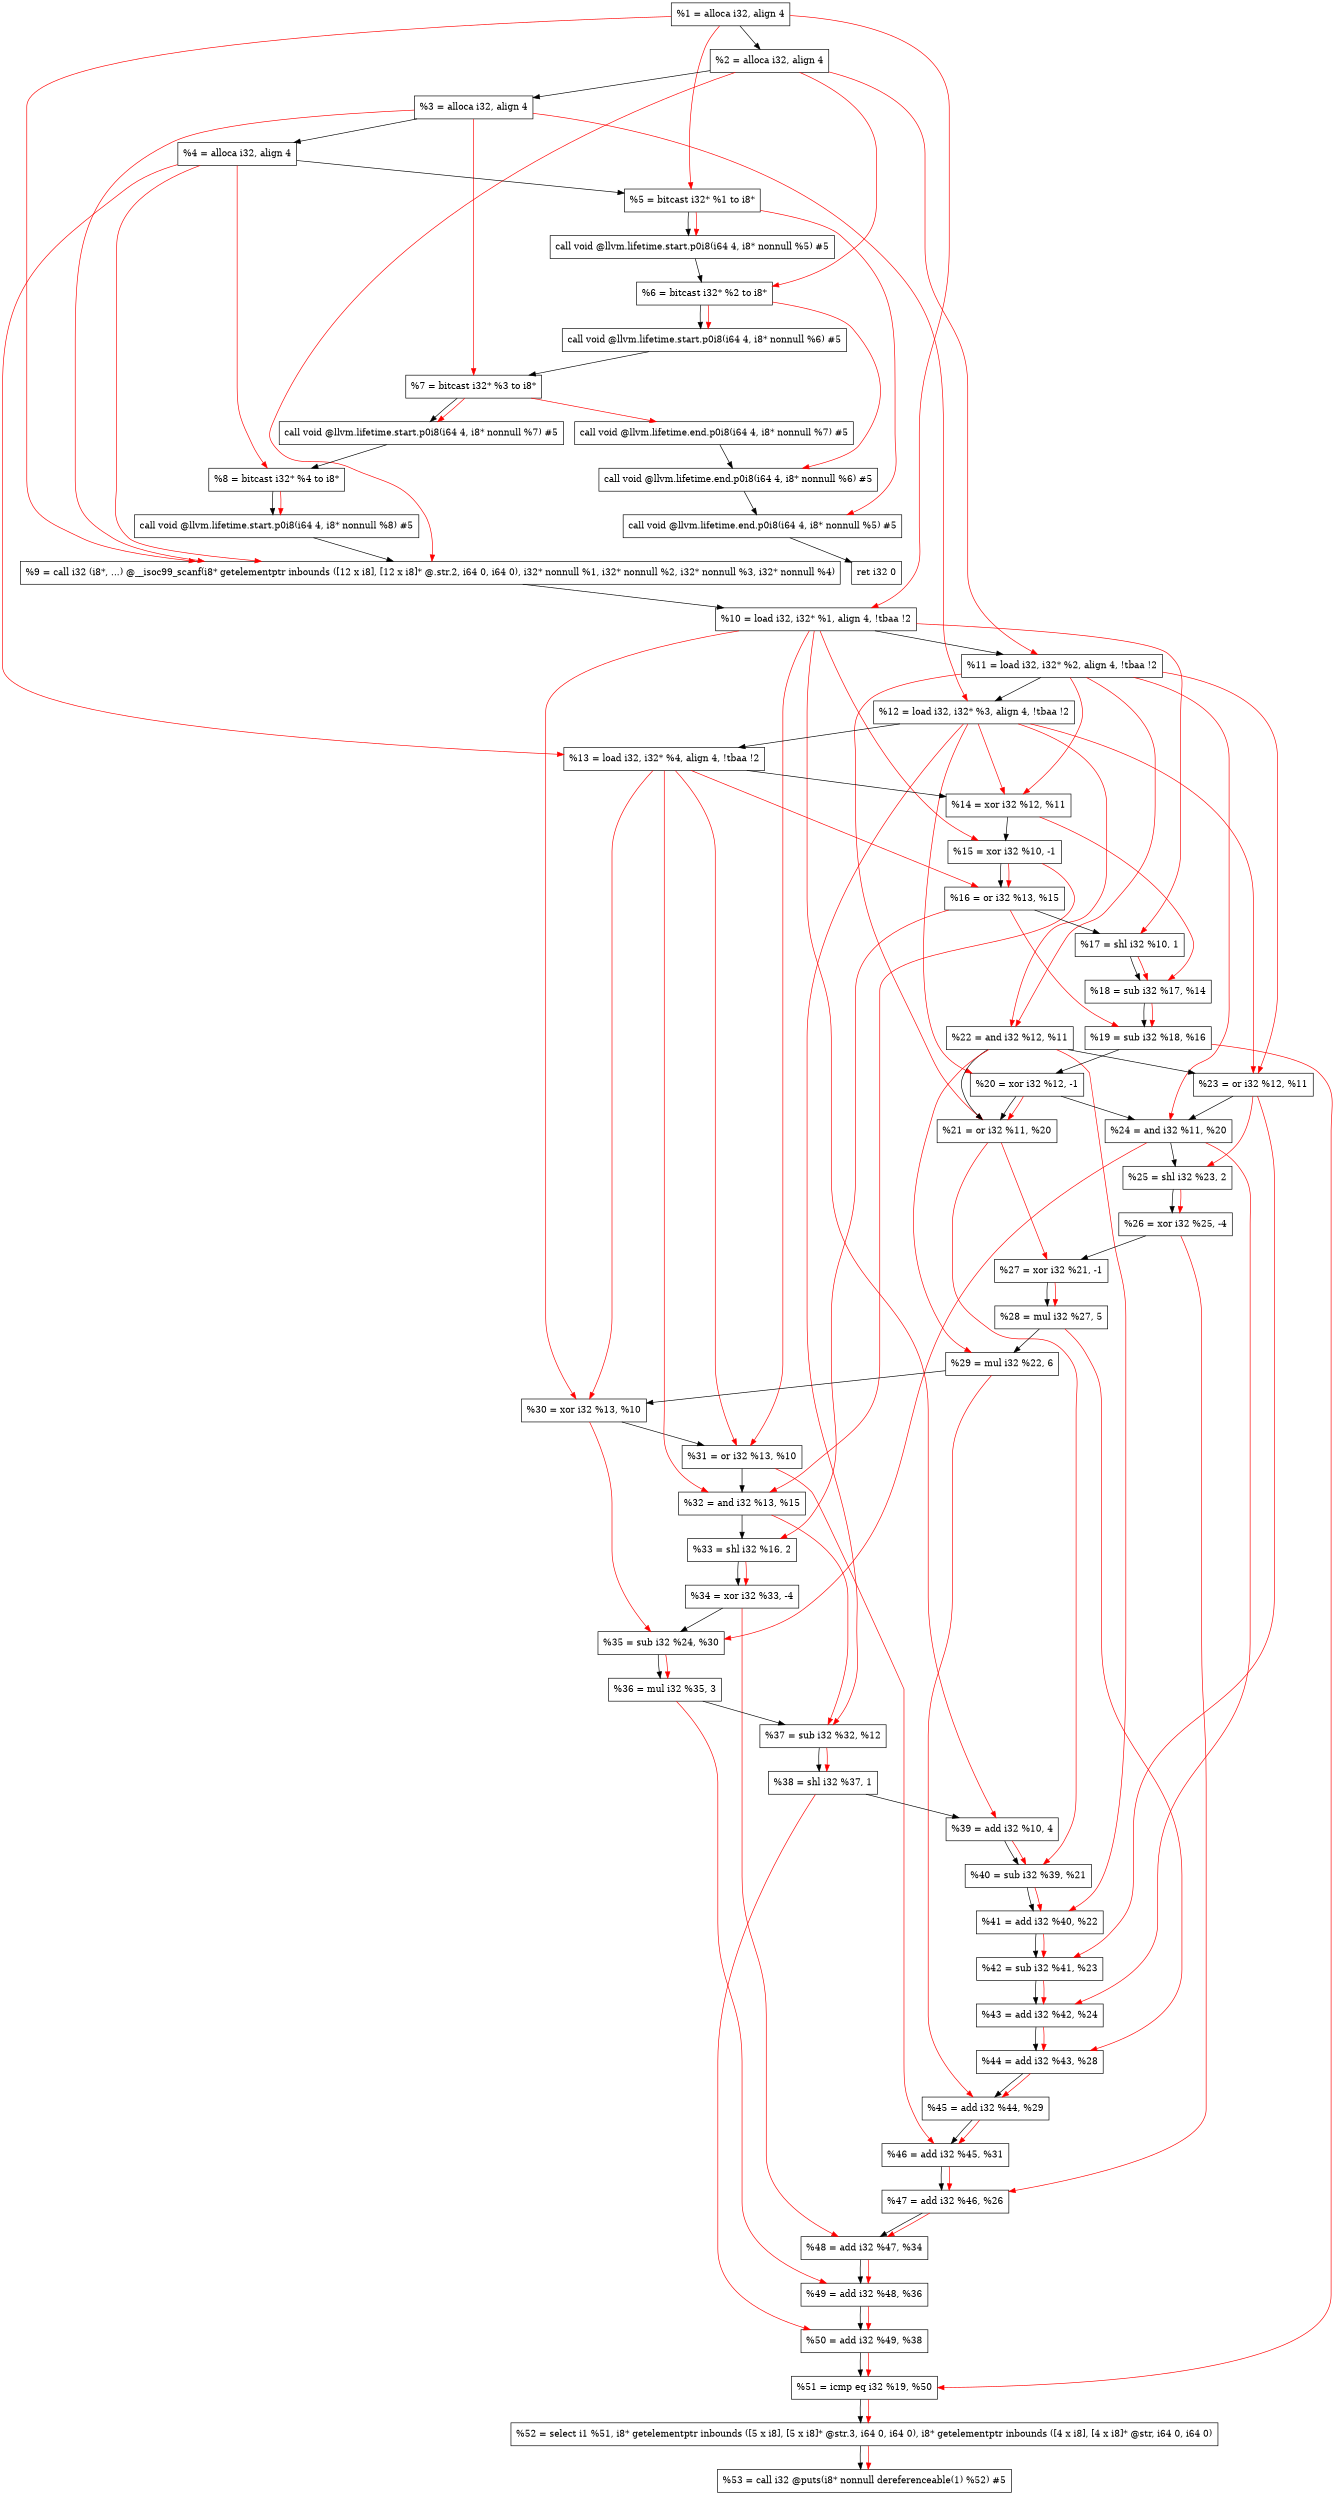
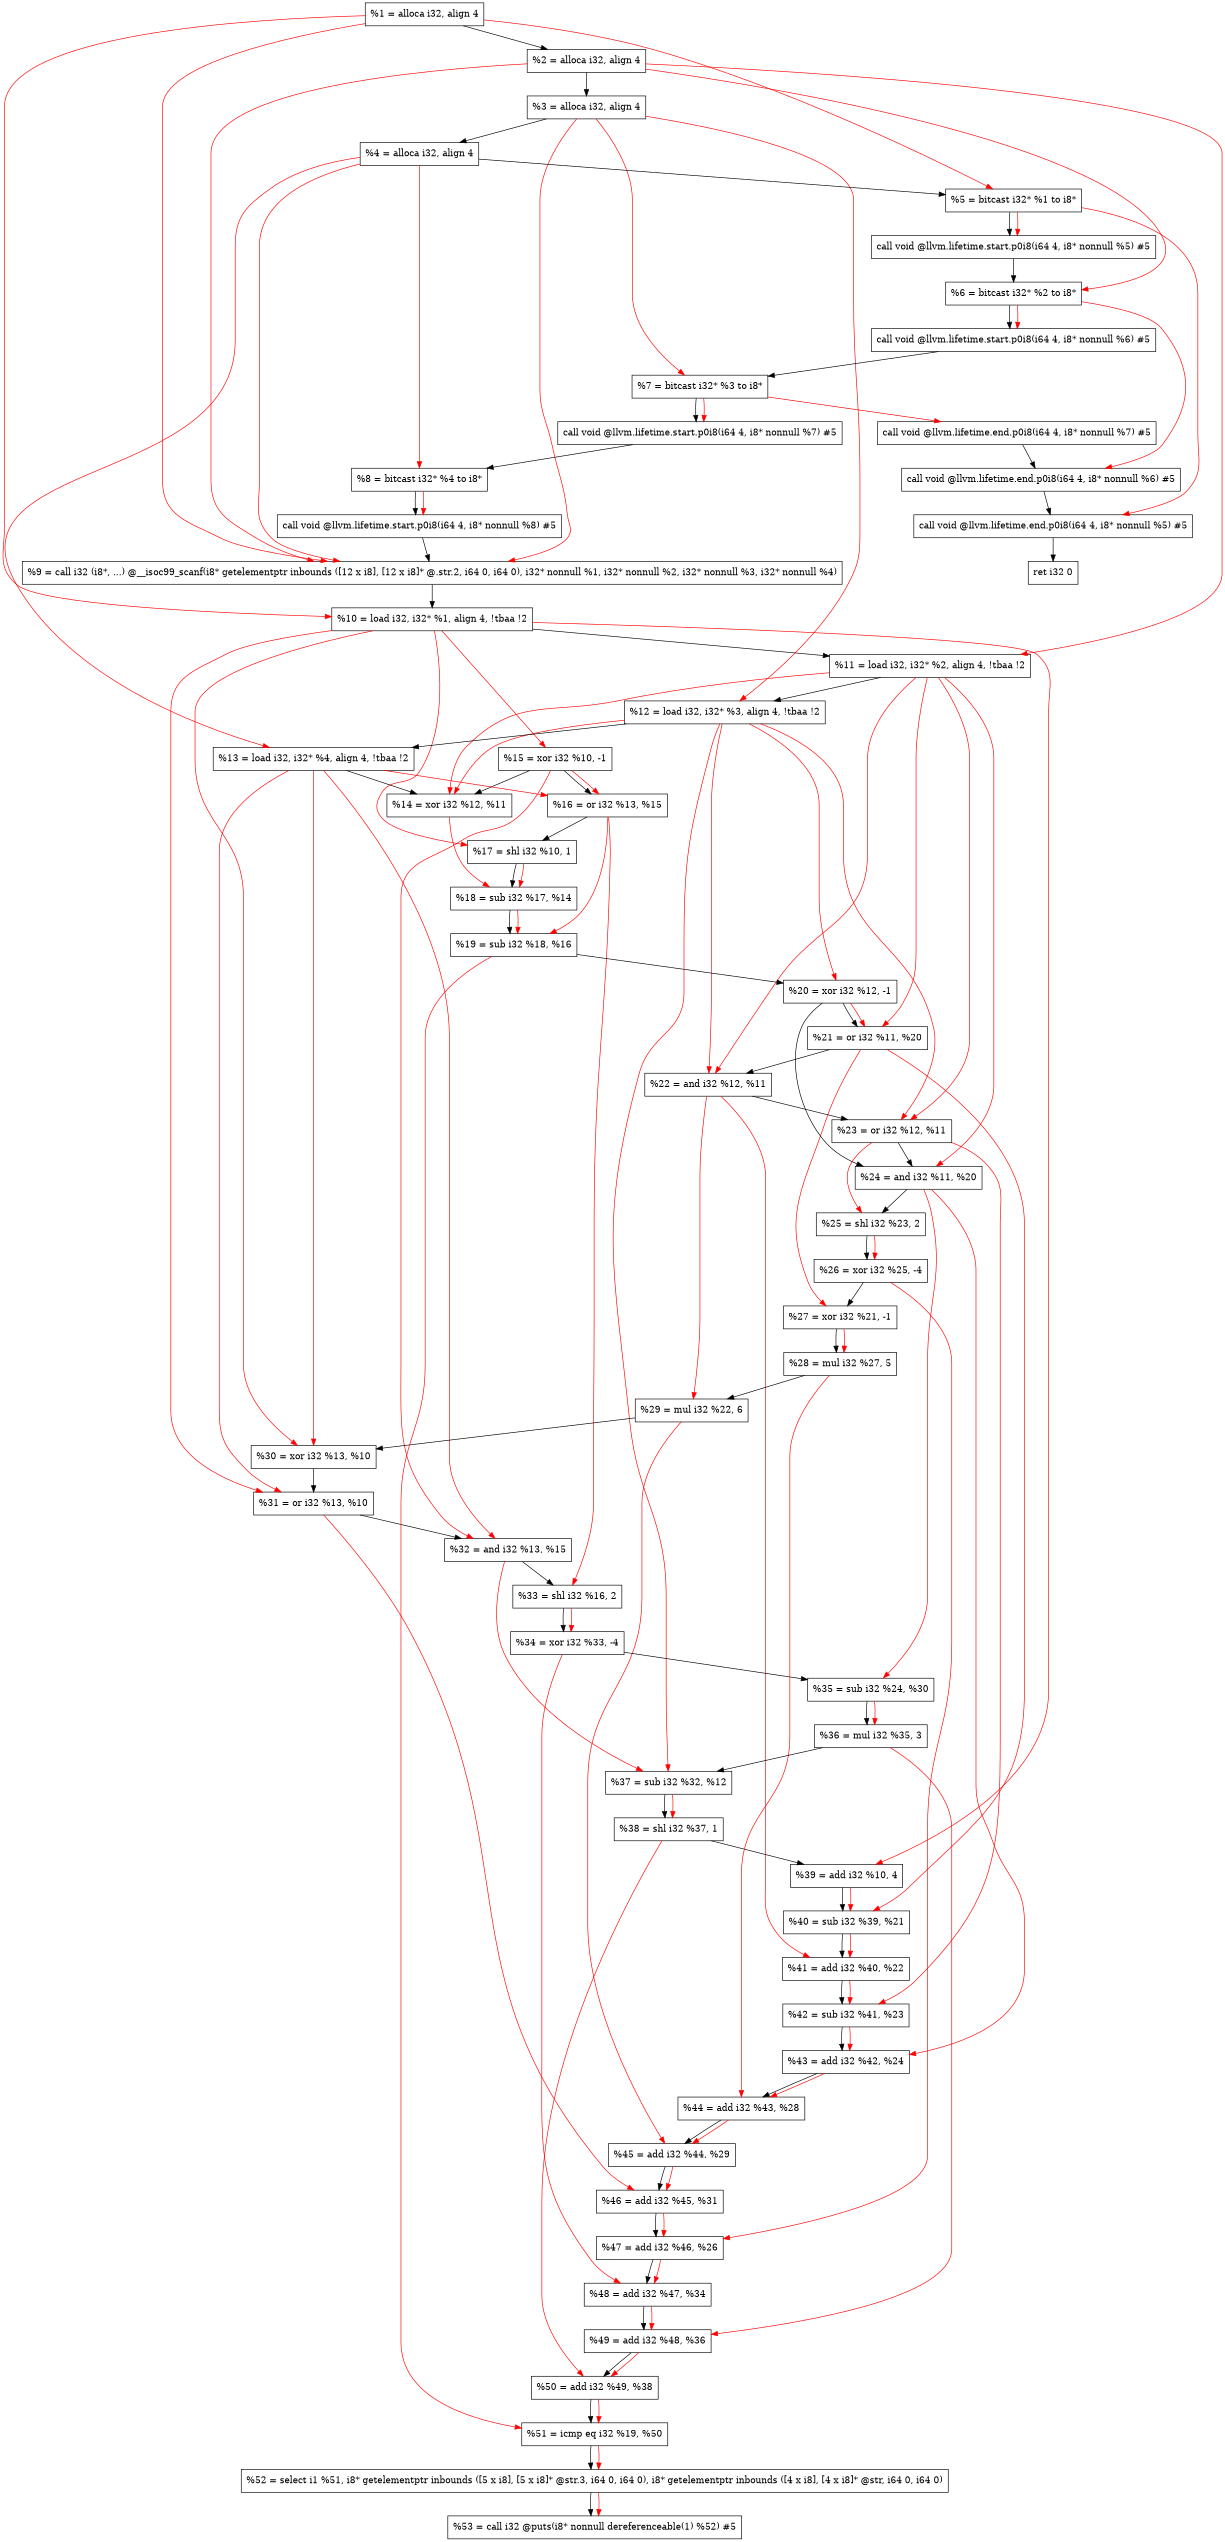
edge "%14 = xor i32 %12, %11" -> "%15 = xor i32 %10, -1": reversed
edge "%22 = and i32 %12, %11" -> "%21 = or i32 %11, %20": reversed
edge "%30 = xor i32 %13, %10" -> "%35 = sub i32 %24, %30": removed
